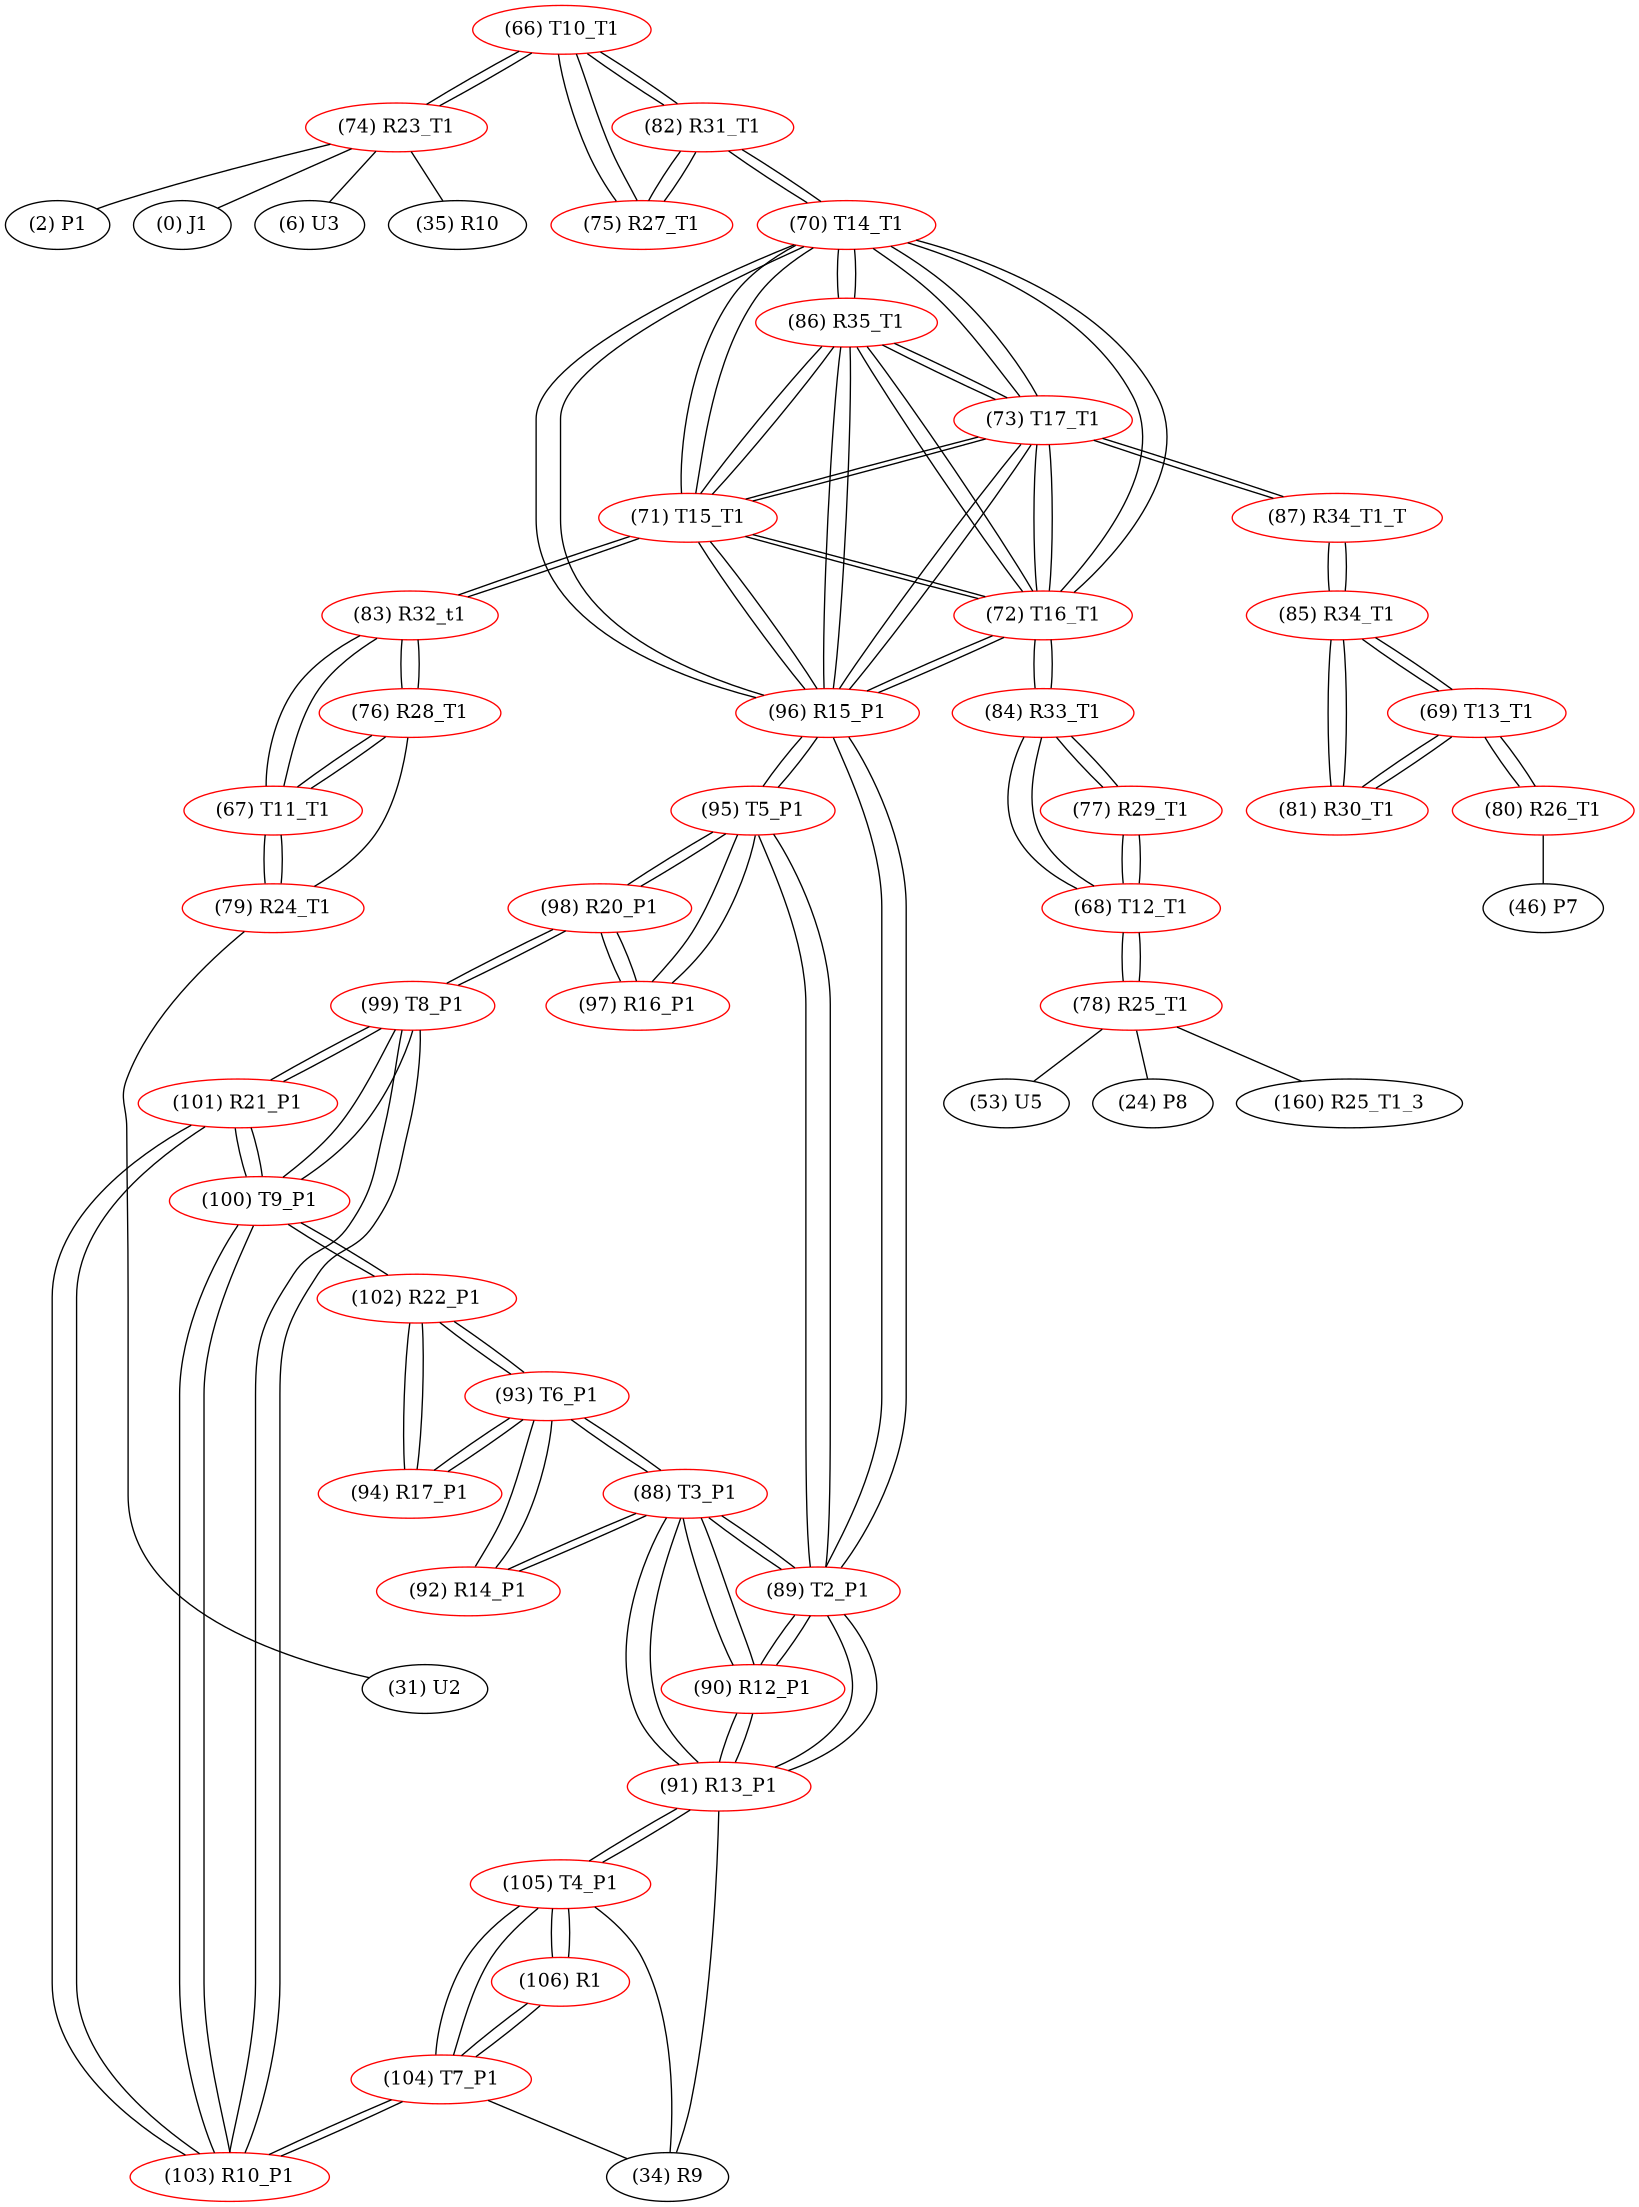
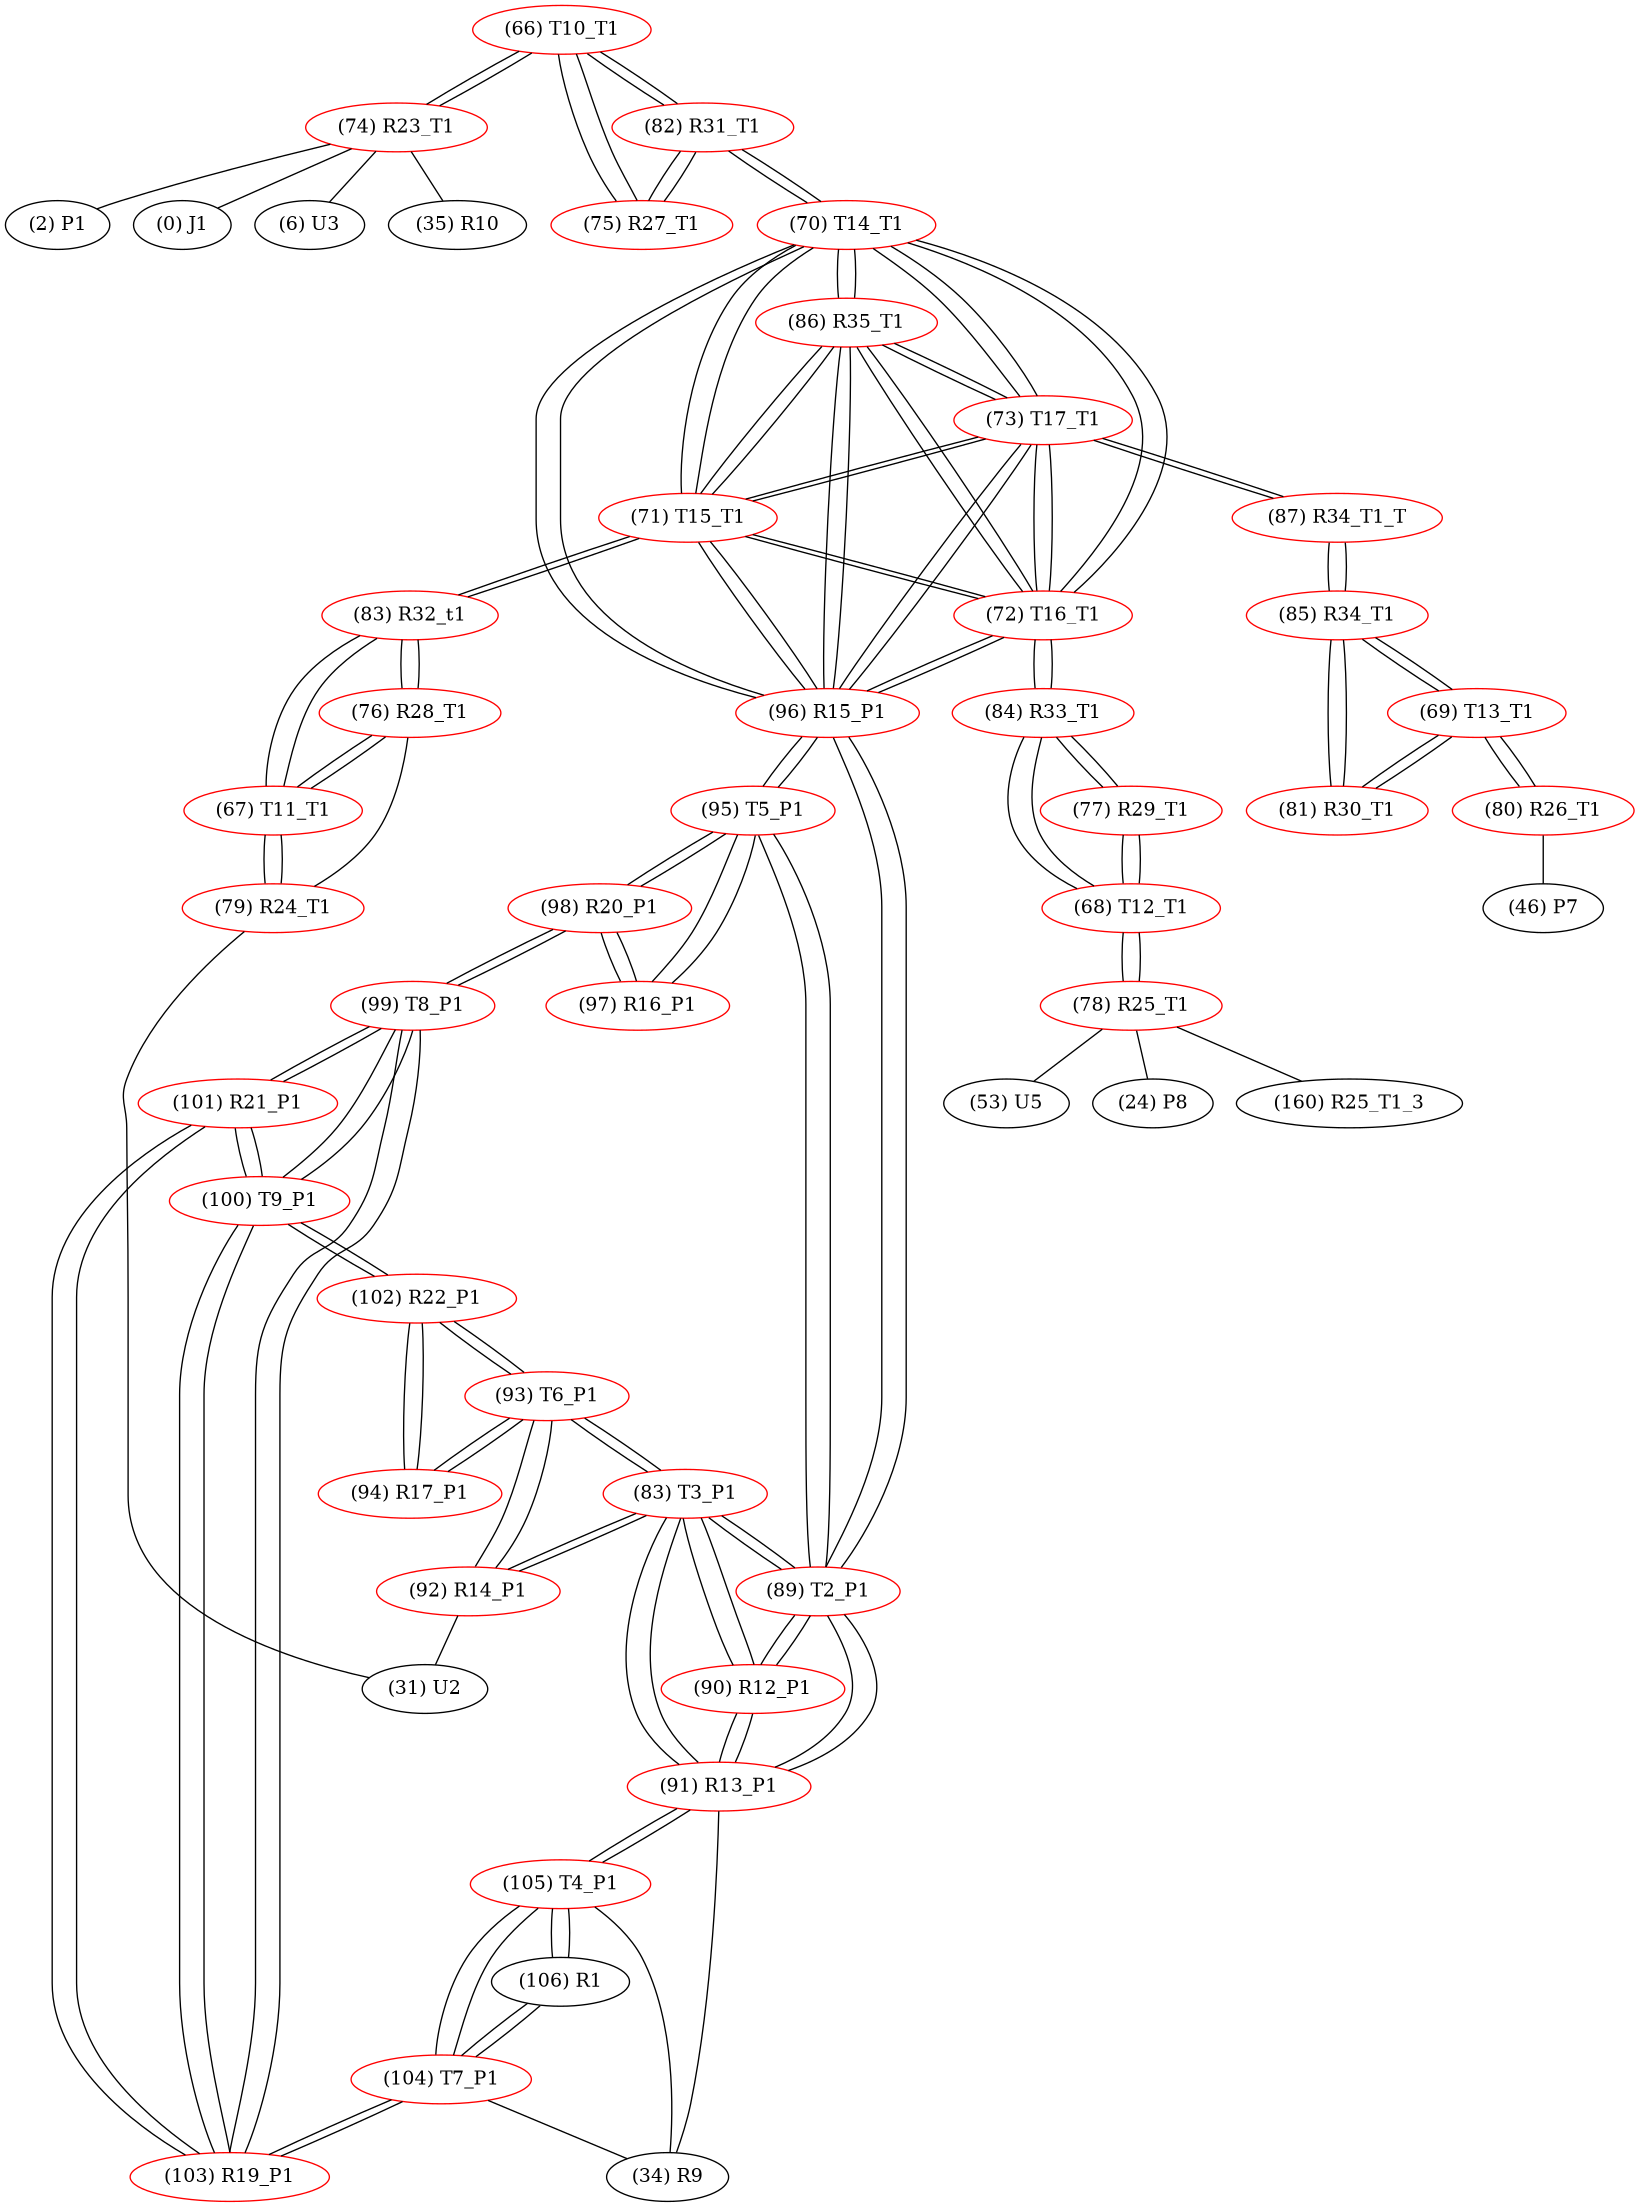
node "(88) T3_P1": label "(88) T3_P1" -> "(83) T3_P1"
edge "(92) R14_P1" -- "(31) U2": added
node "(106) R1": color red -> black
node "(103) R10_P1": label "(103) R10_P1" -> "(103) R19_P1"
